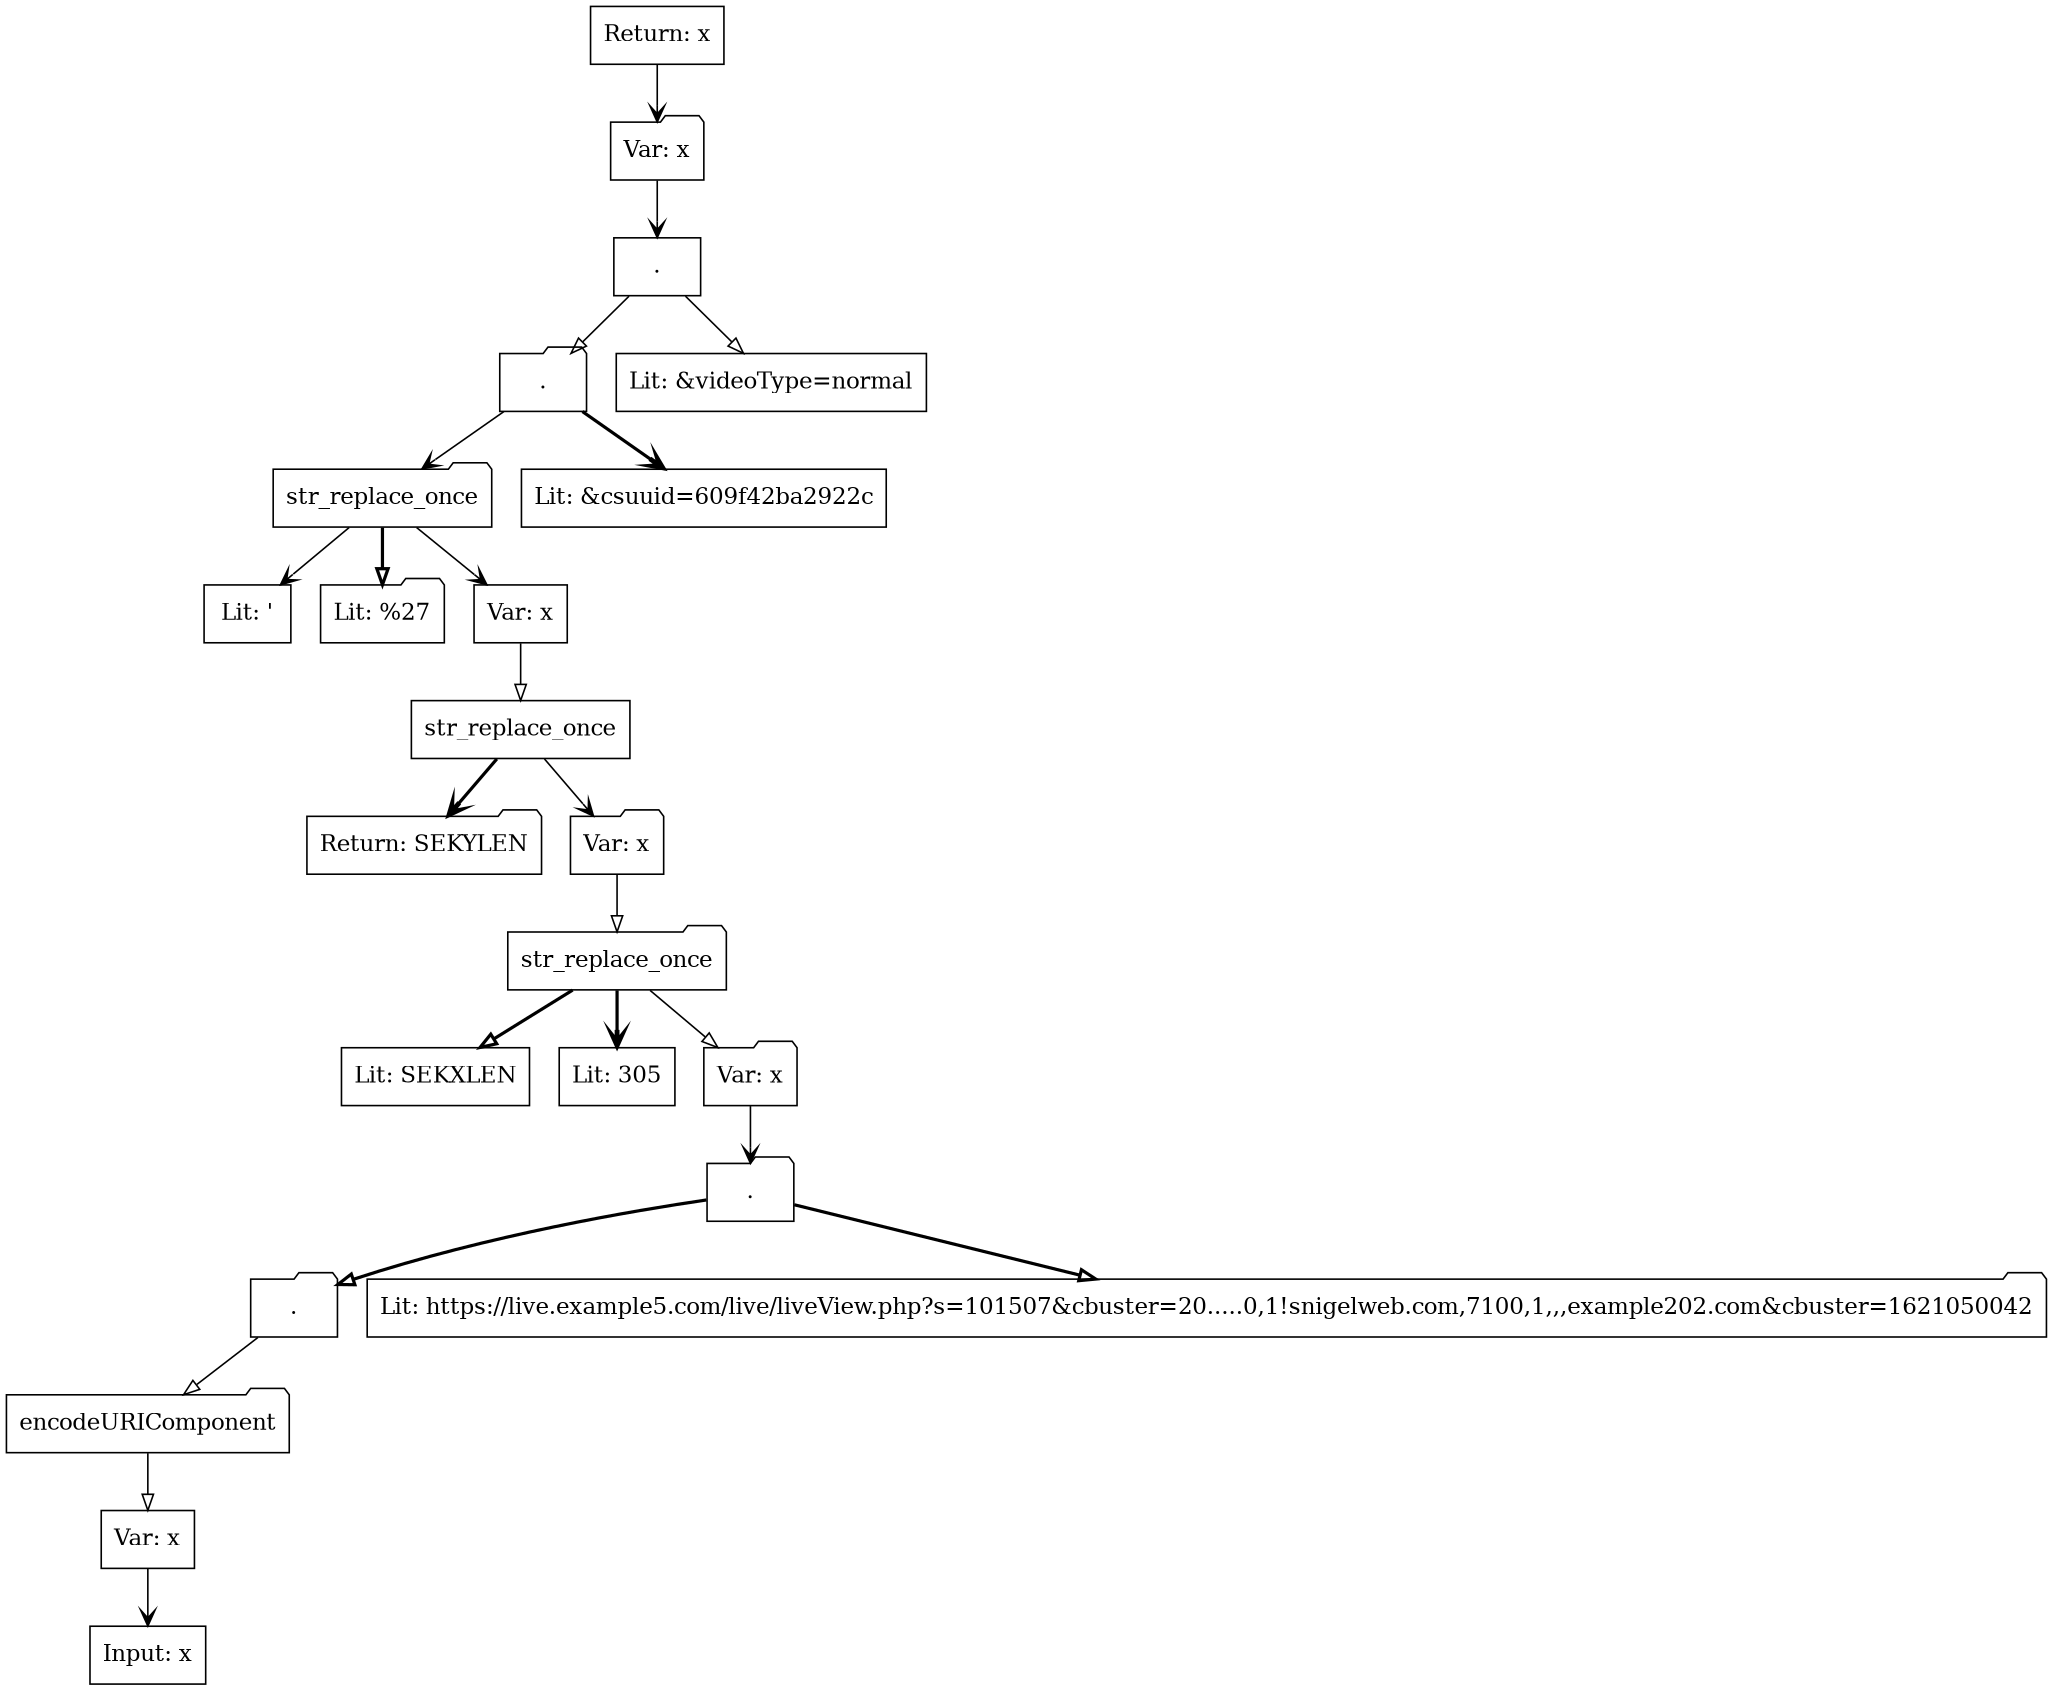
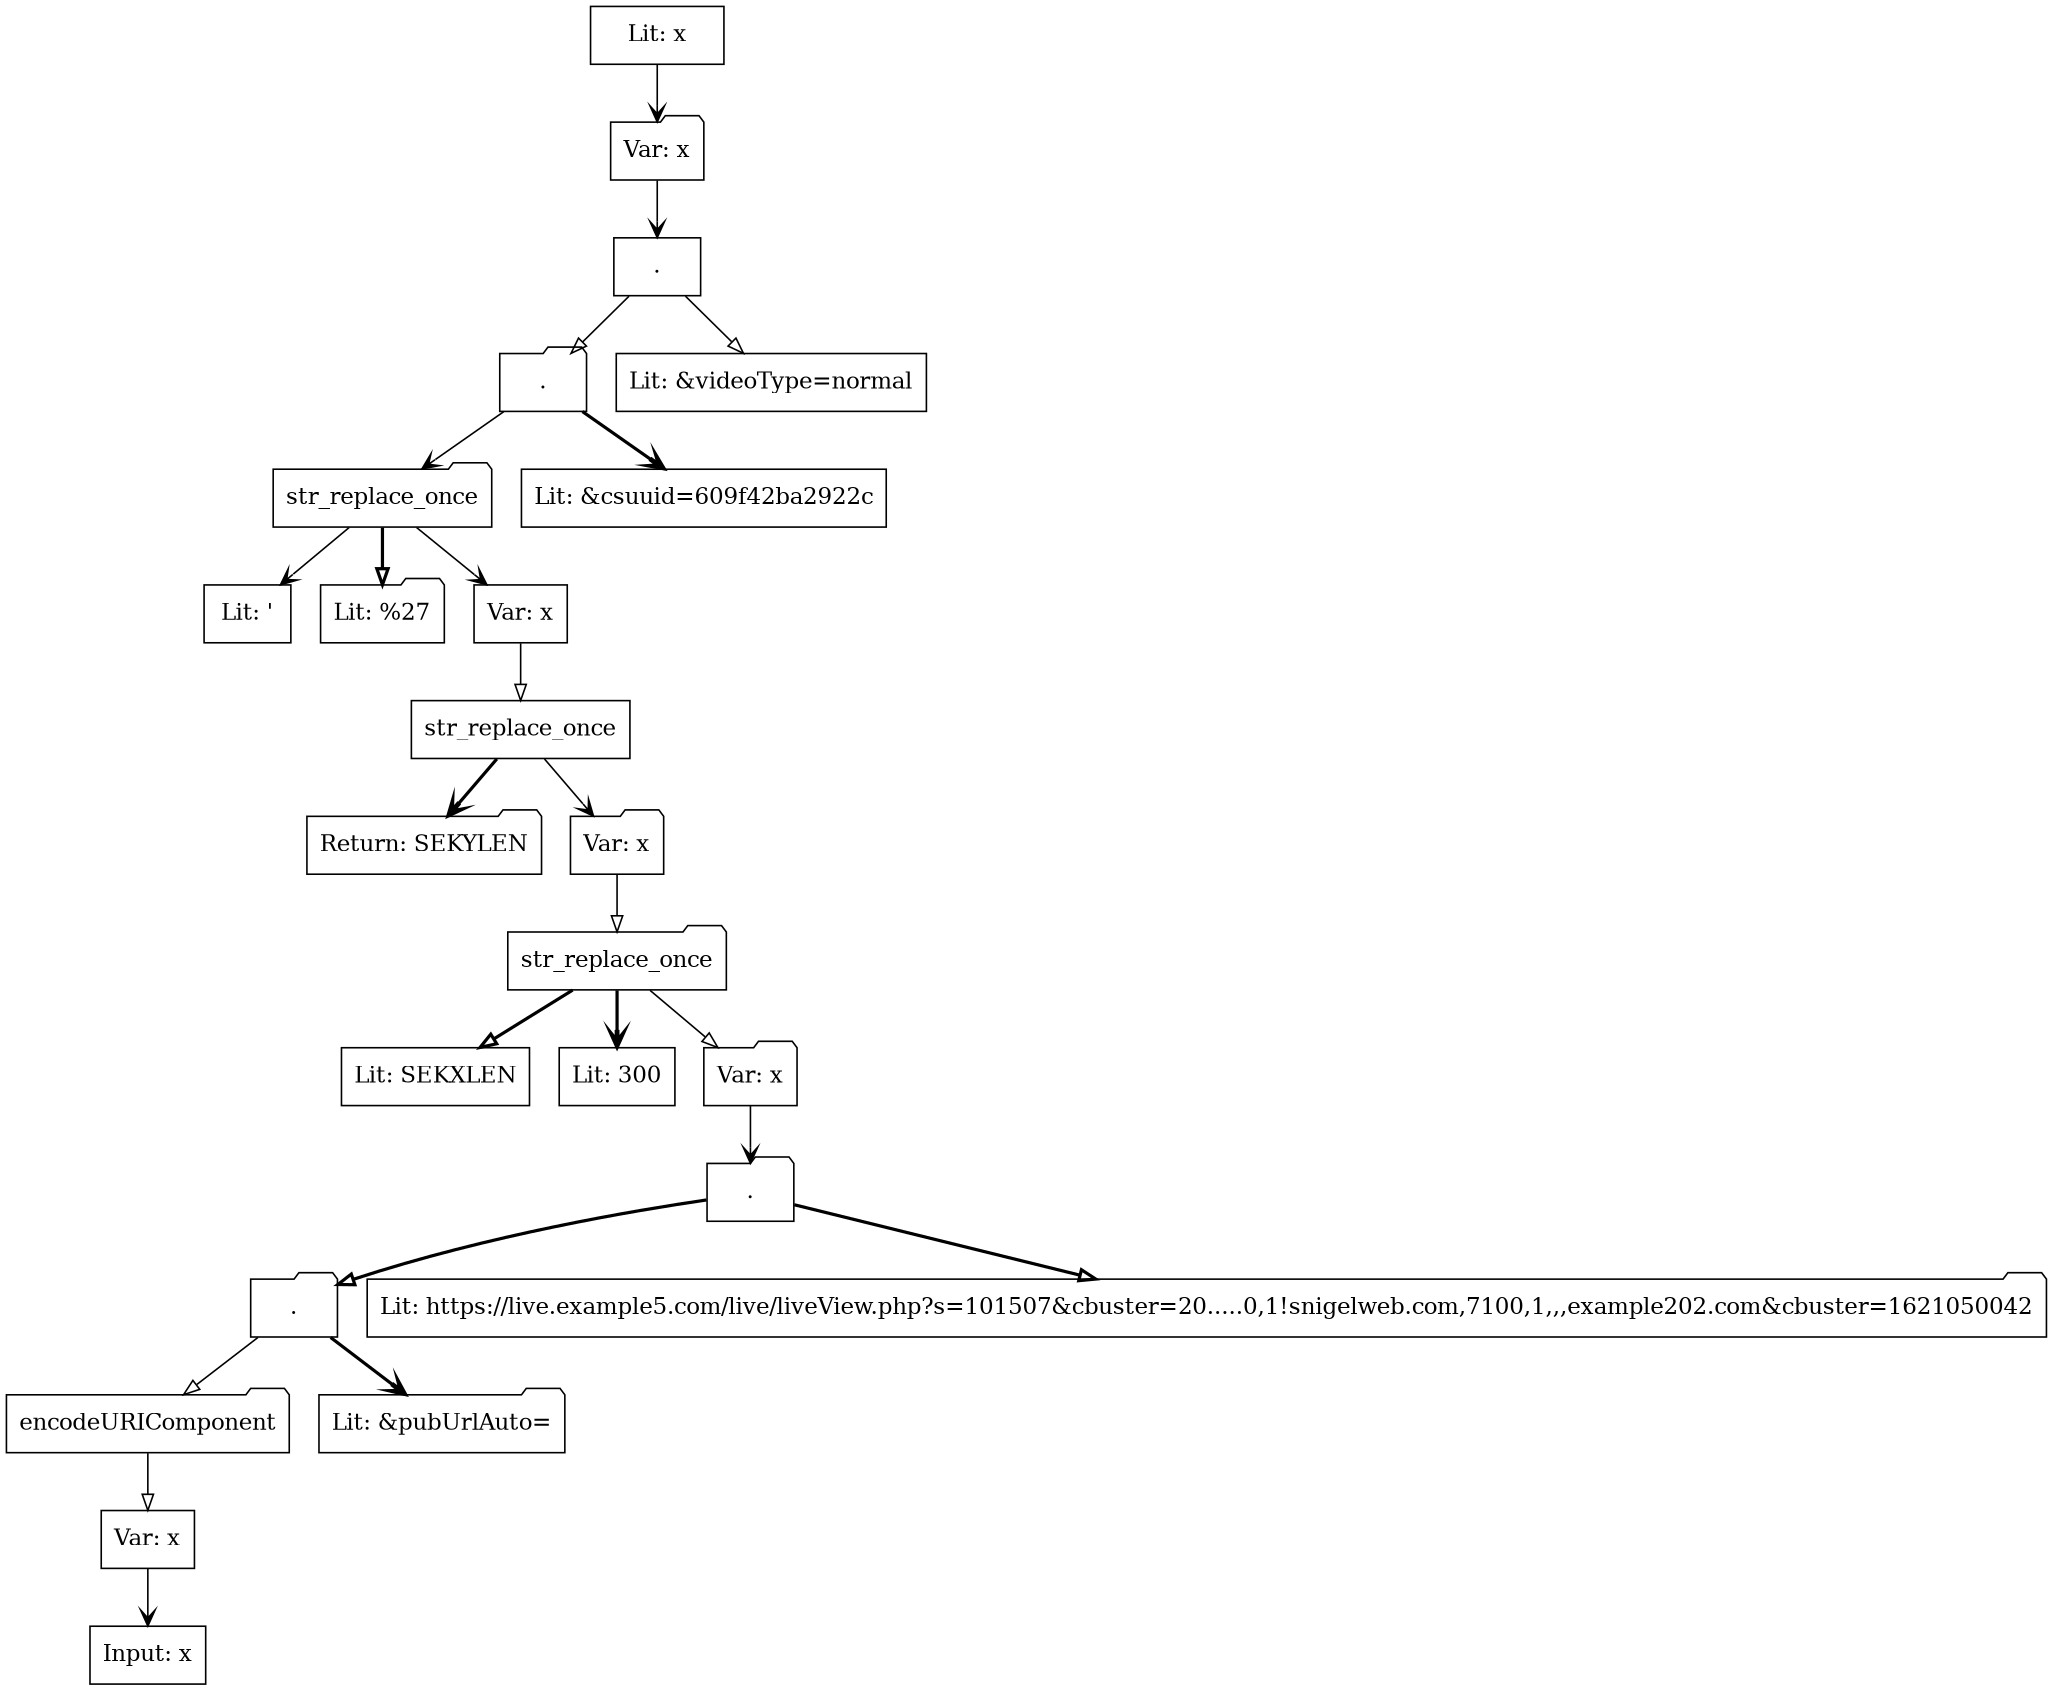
node "Return: x": label "Return: x" -> "Lit: x"
node "Lit: 305": label "Lit: 305" -> "Lit: 300"
node "Lit: &pubUrlAuto=": added
